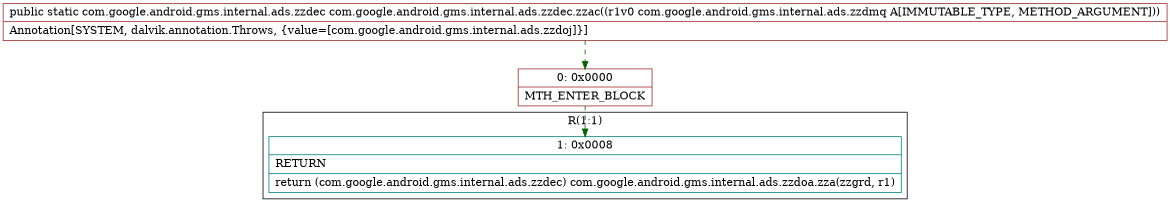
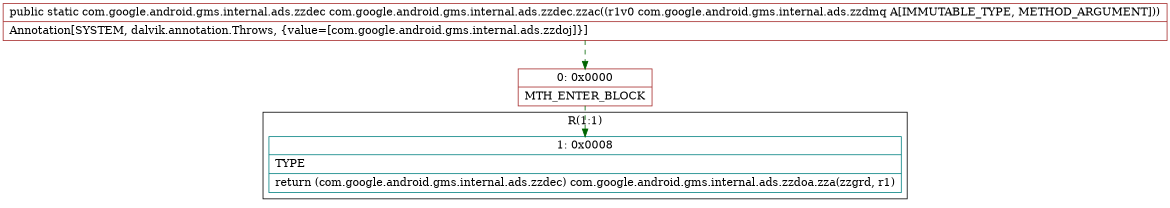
node "1: 0x0008": text "RETURN" -> "TYPE"
